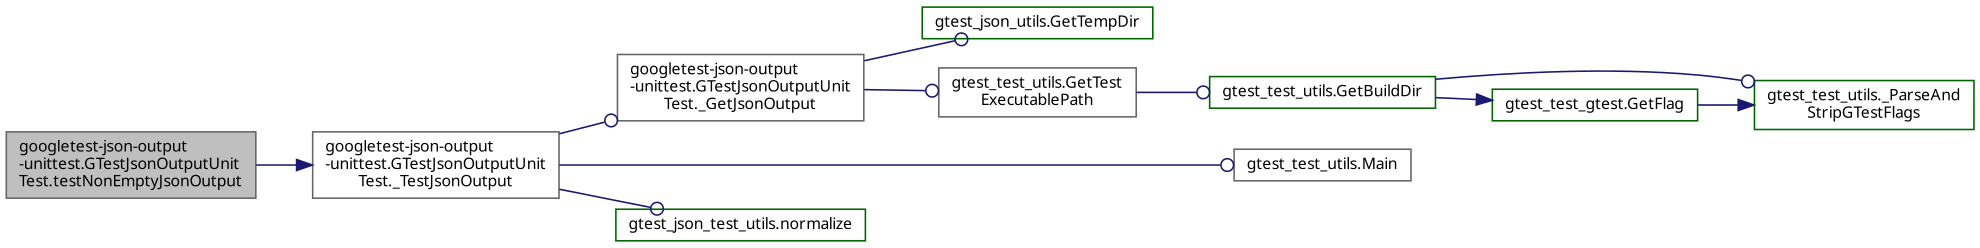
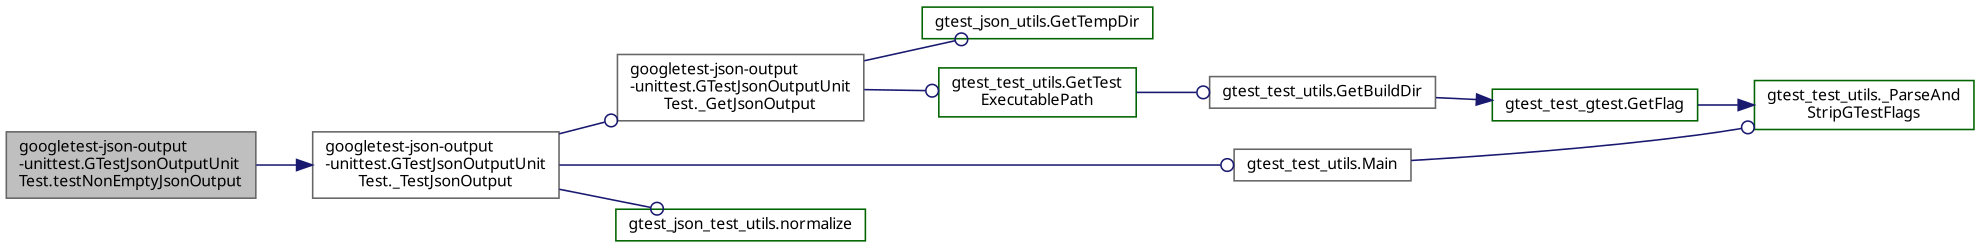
edge "gtest_test_utils.GetBuildDir" -> "gtest_test_utils._ParseAnd StripGTestFlags": now "gtest_test_utils.Main" -> "gtest_test_utils._ParseAnd StripGTestFlags"
node "gtest_test_utils.GetTest ExecutablePath": color gray40 -> darkgreen
node "gtest_test_utils.GetBuildDir": color darkgreen -> gray40
